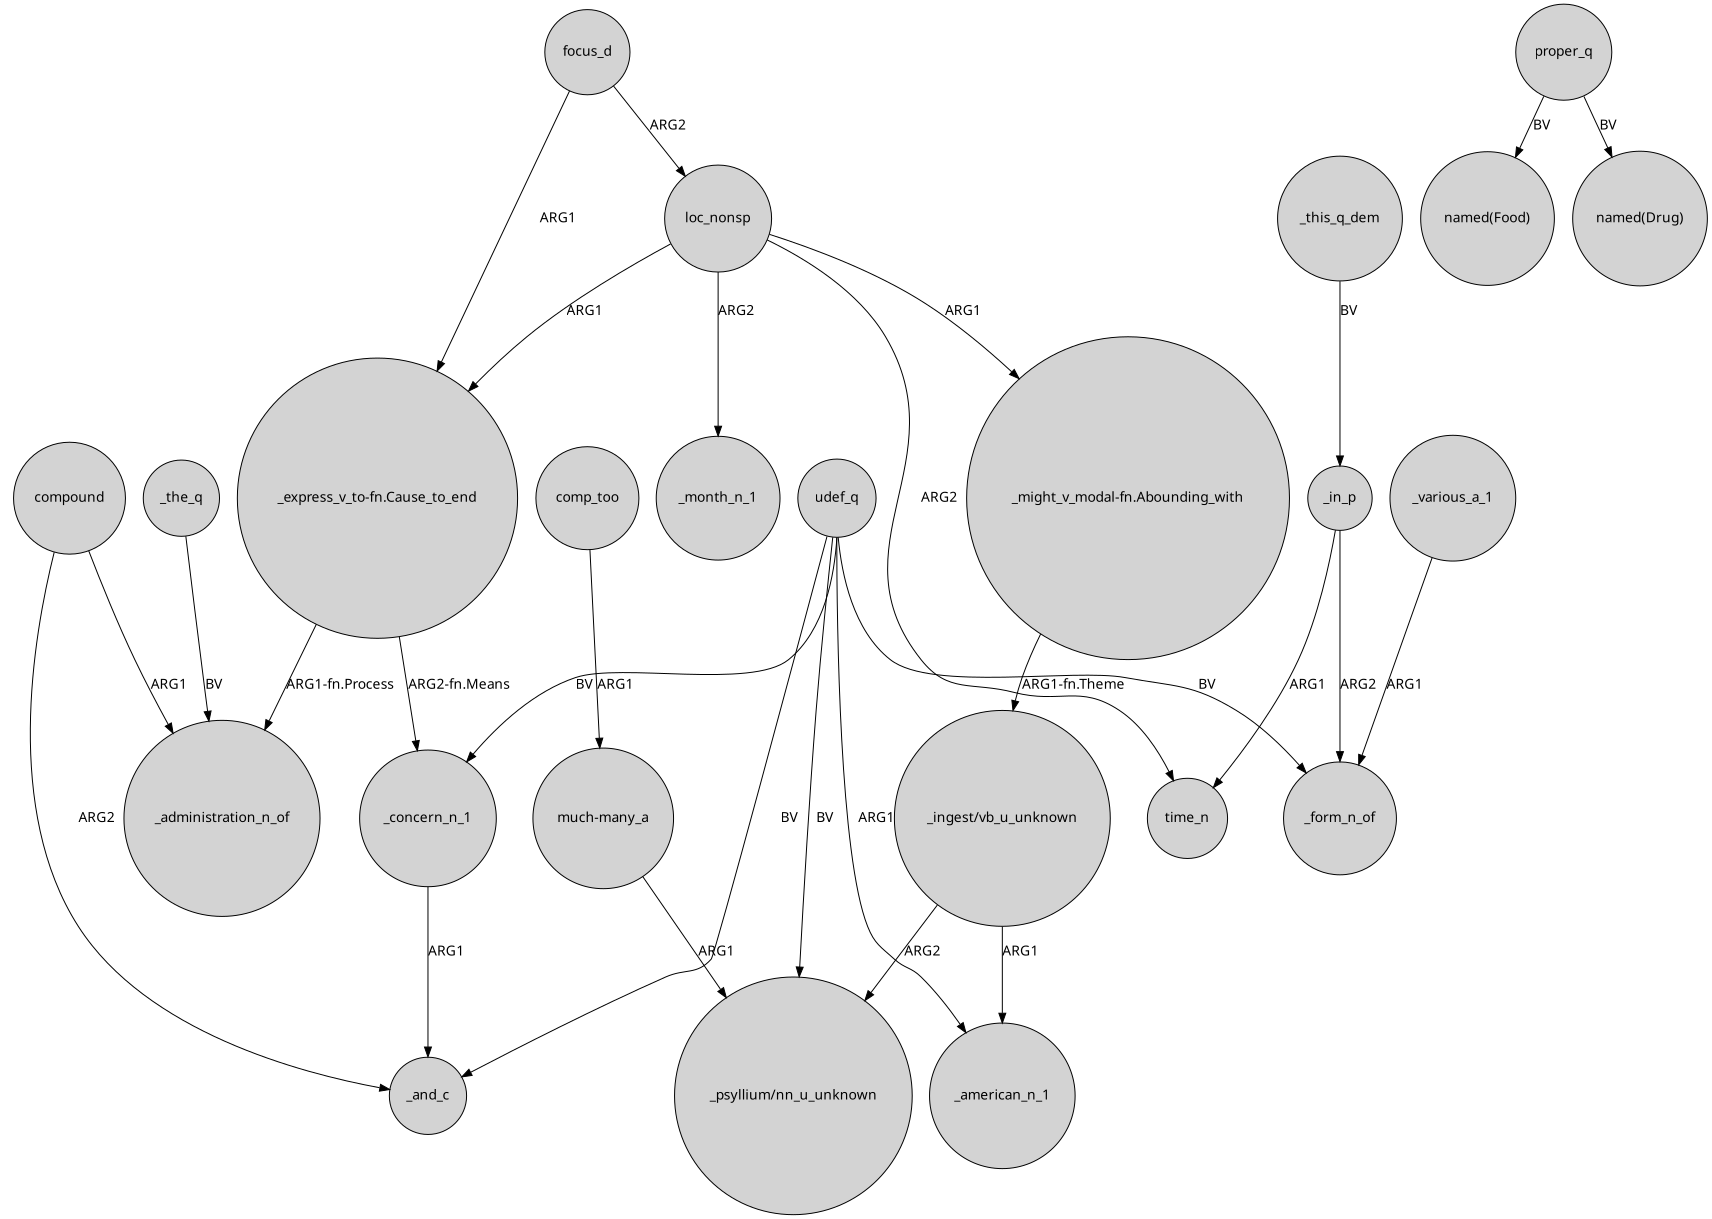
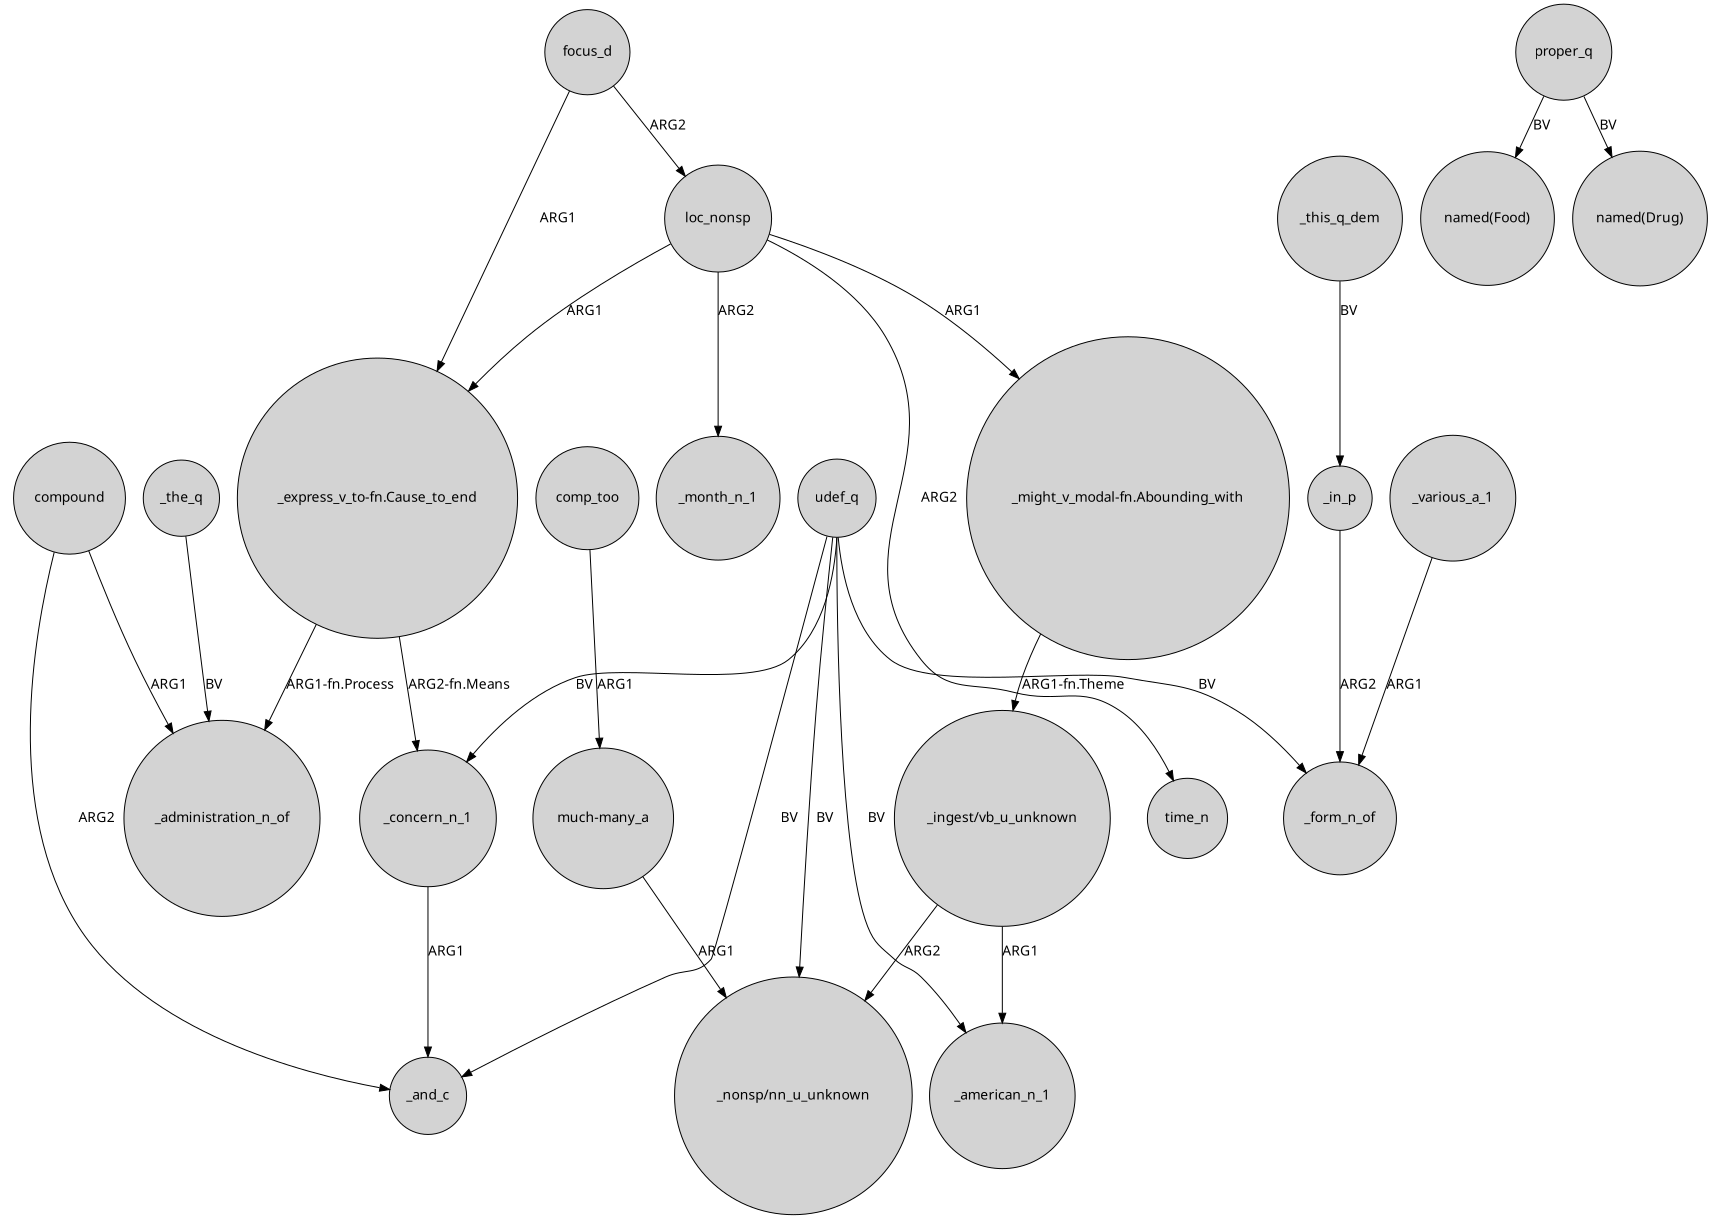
edge "_in_p" -> "time_n": removed, label "ARG1"
edge "udef_q" -> "_american_n_1": label "ARG1" -> "BV"
node "_psyllium/nn_u_unknown": label "_psyllium/nn_u_unknown" -> "_nonsp/nn_u_unknown"
